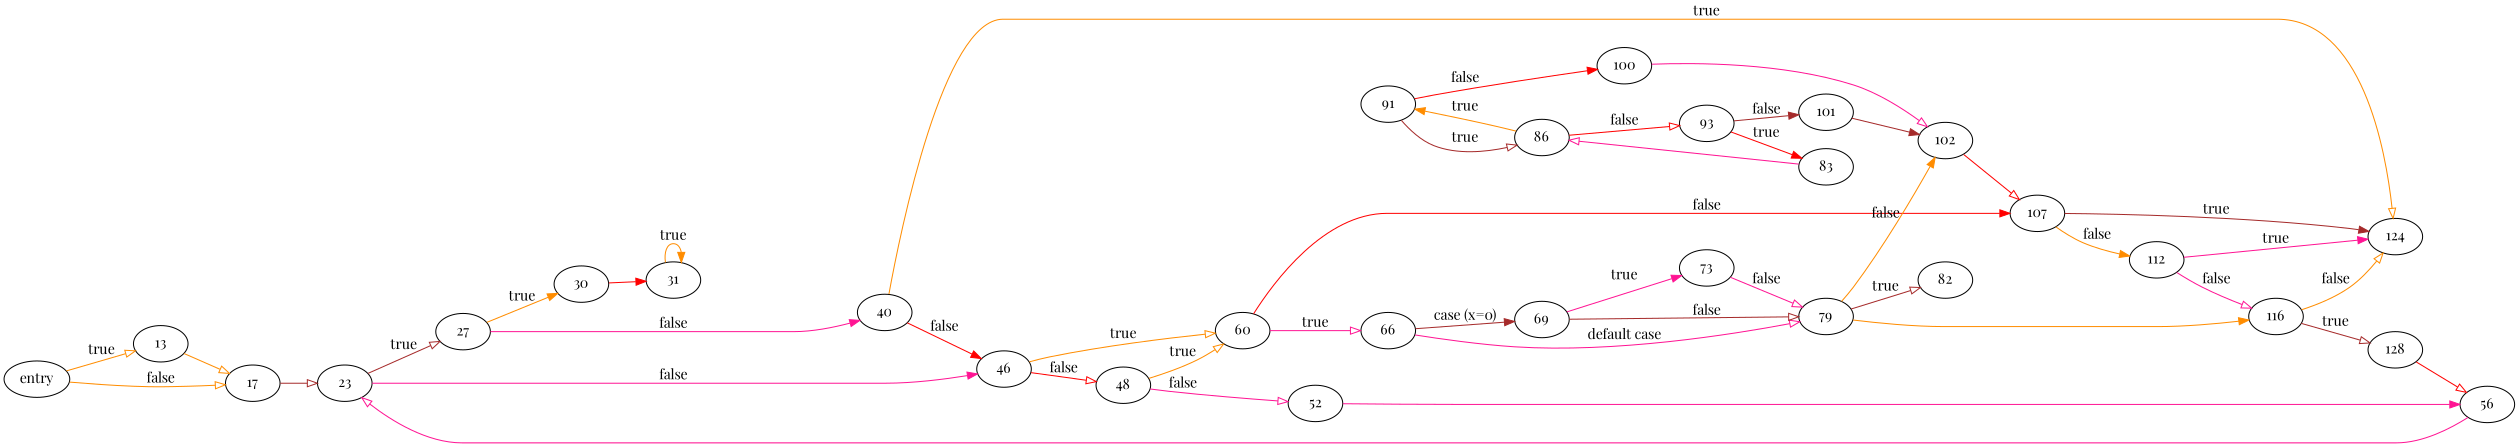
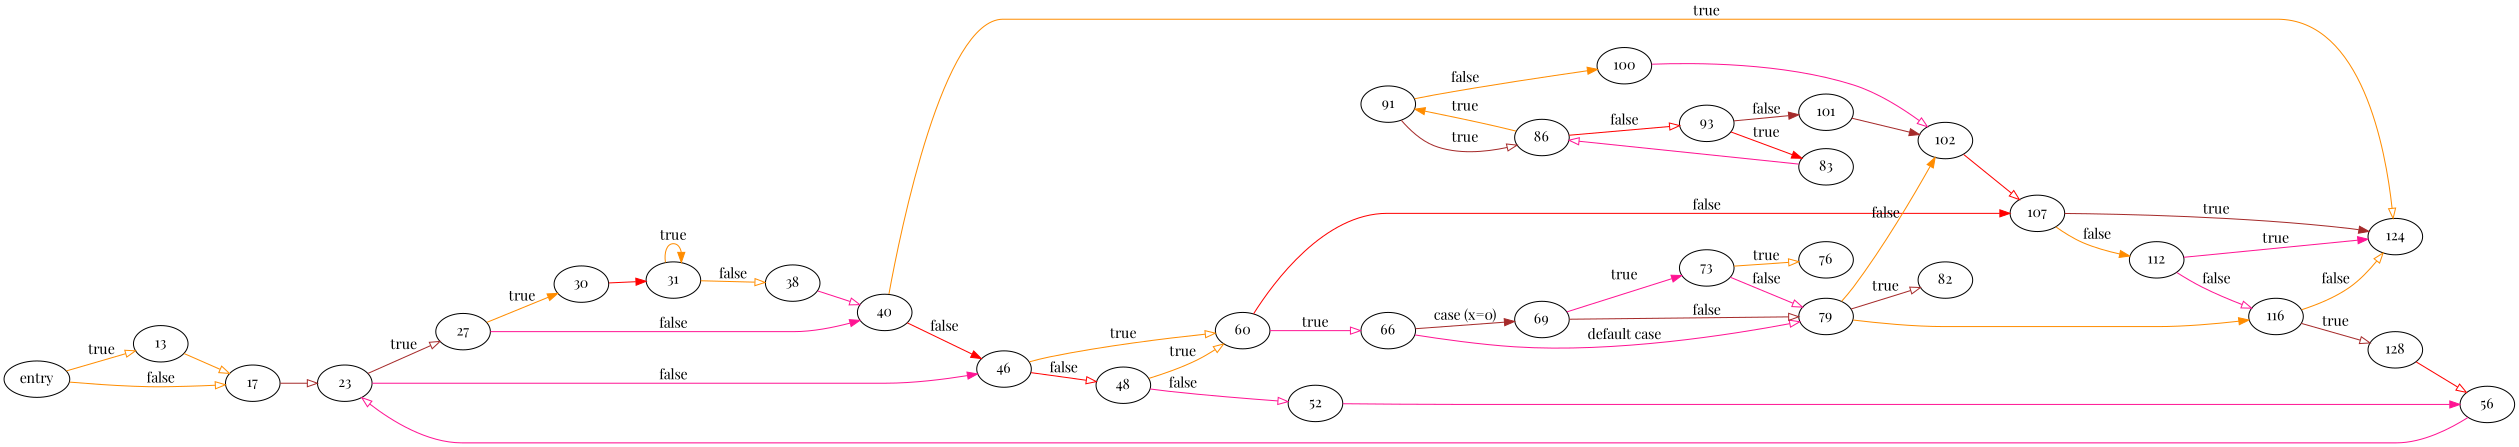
edge "91" -> "100": color red -> darkorange
node "76": added
node "38": added
